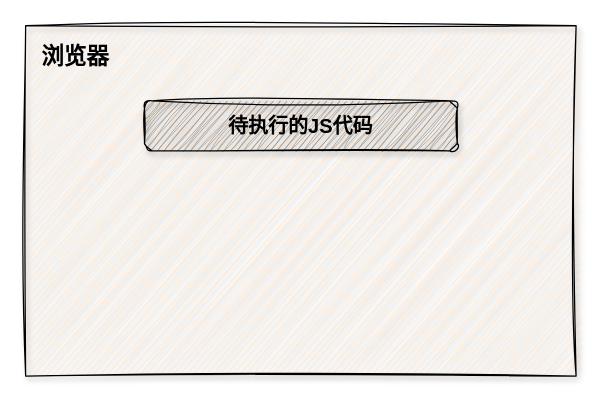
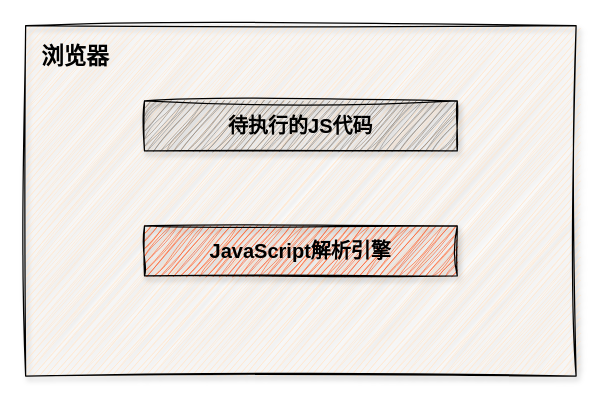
node "待执行的JS代码": shape rounded rectangle -> rectangle
node "JavaScript解析引擎": added
